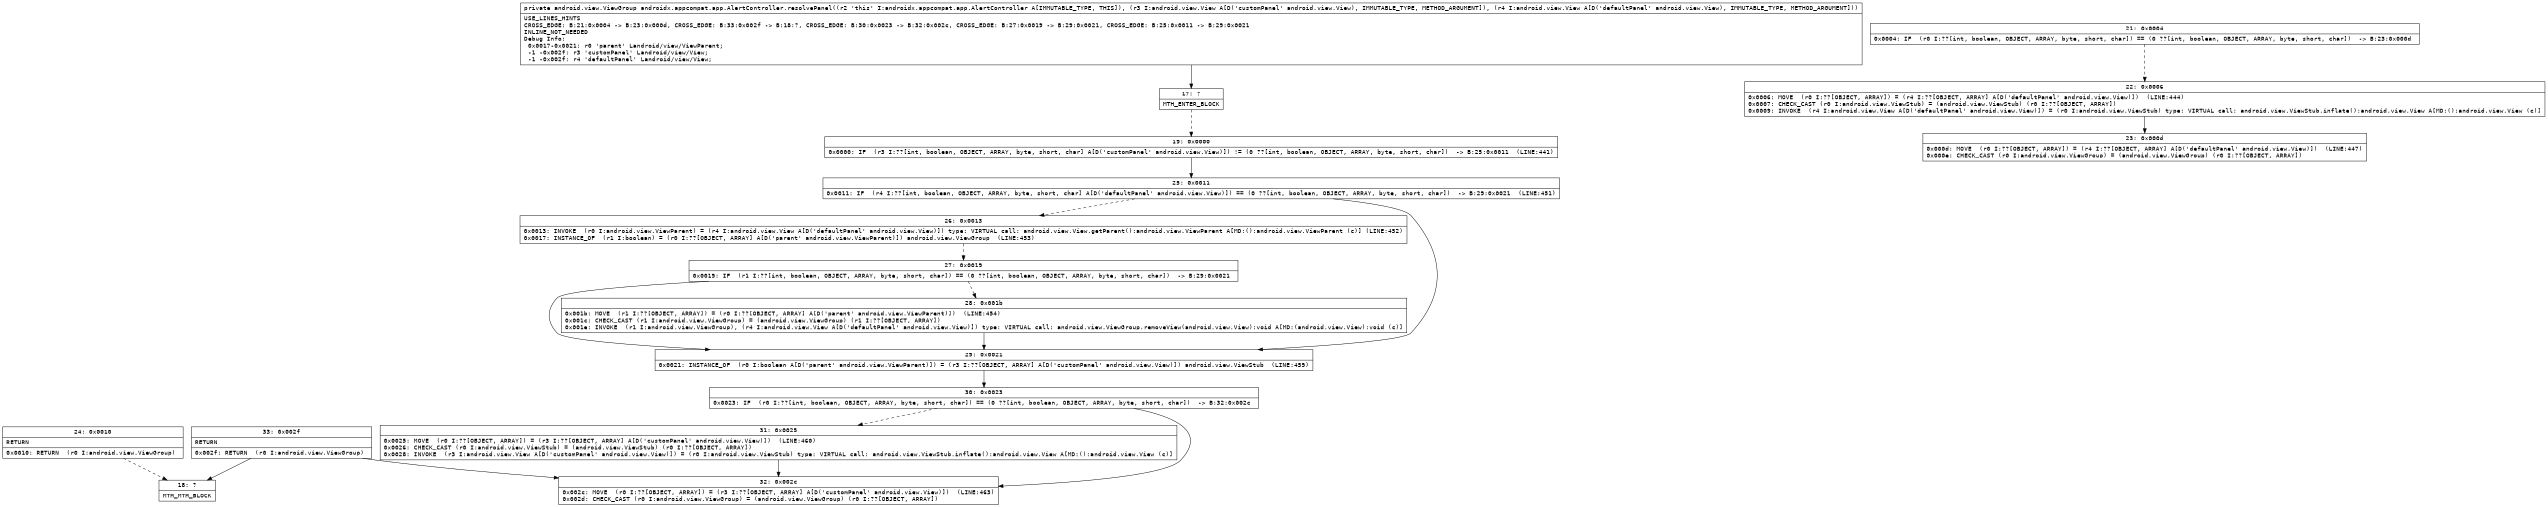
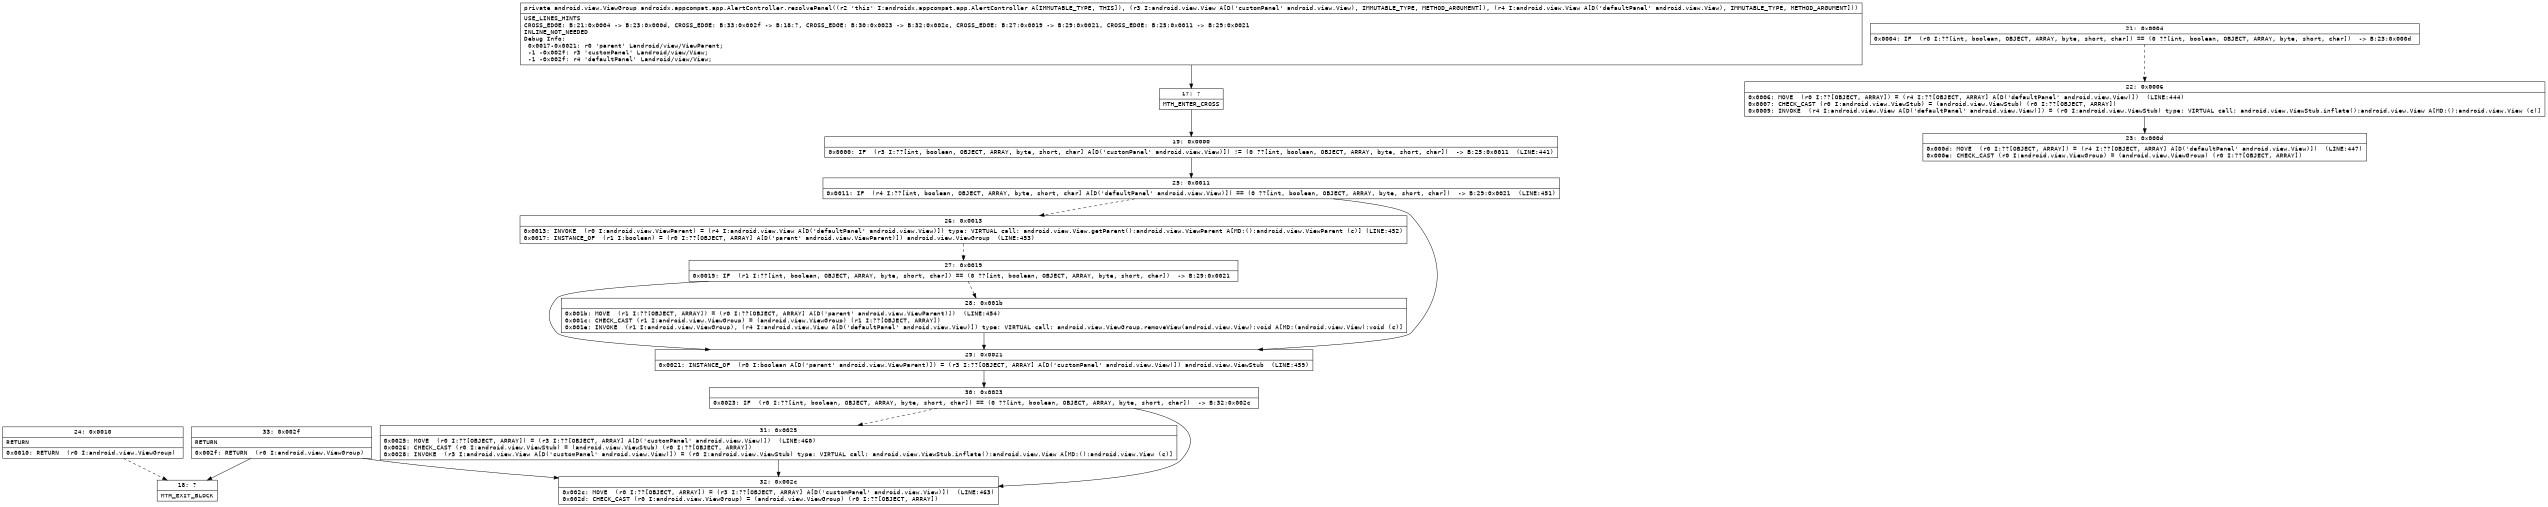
node "17: ?": text "MTH_ENTER_BLOCK" -> "MTH_ENTER_CROSS"
edge "17: ?" -> "19: 0x0000": style dashed -> solid
node "18: ?": text "MTH_MTH_BLOCK" -> "MTH_EXIT_BLOCK"
